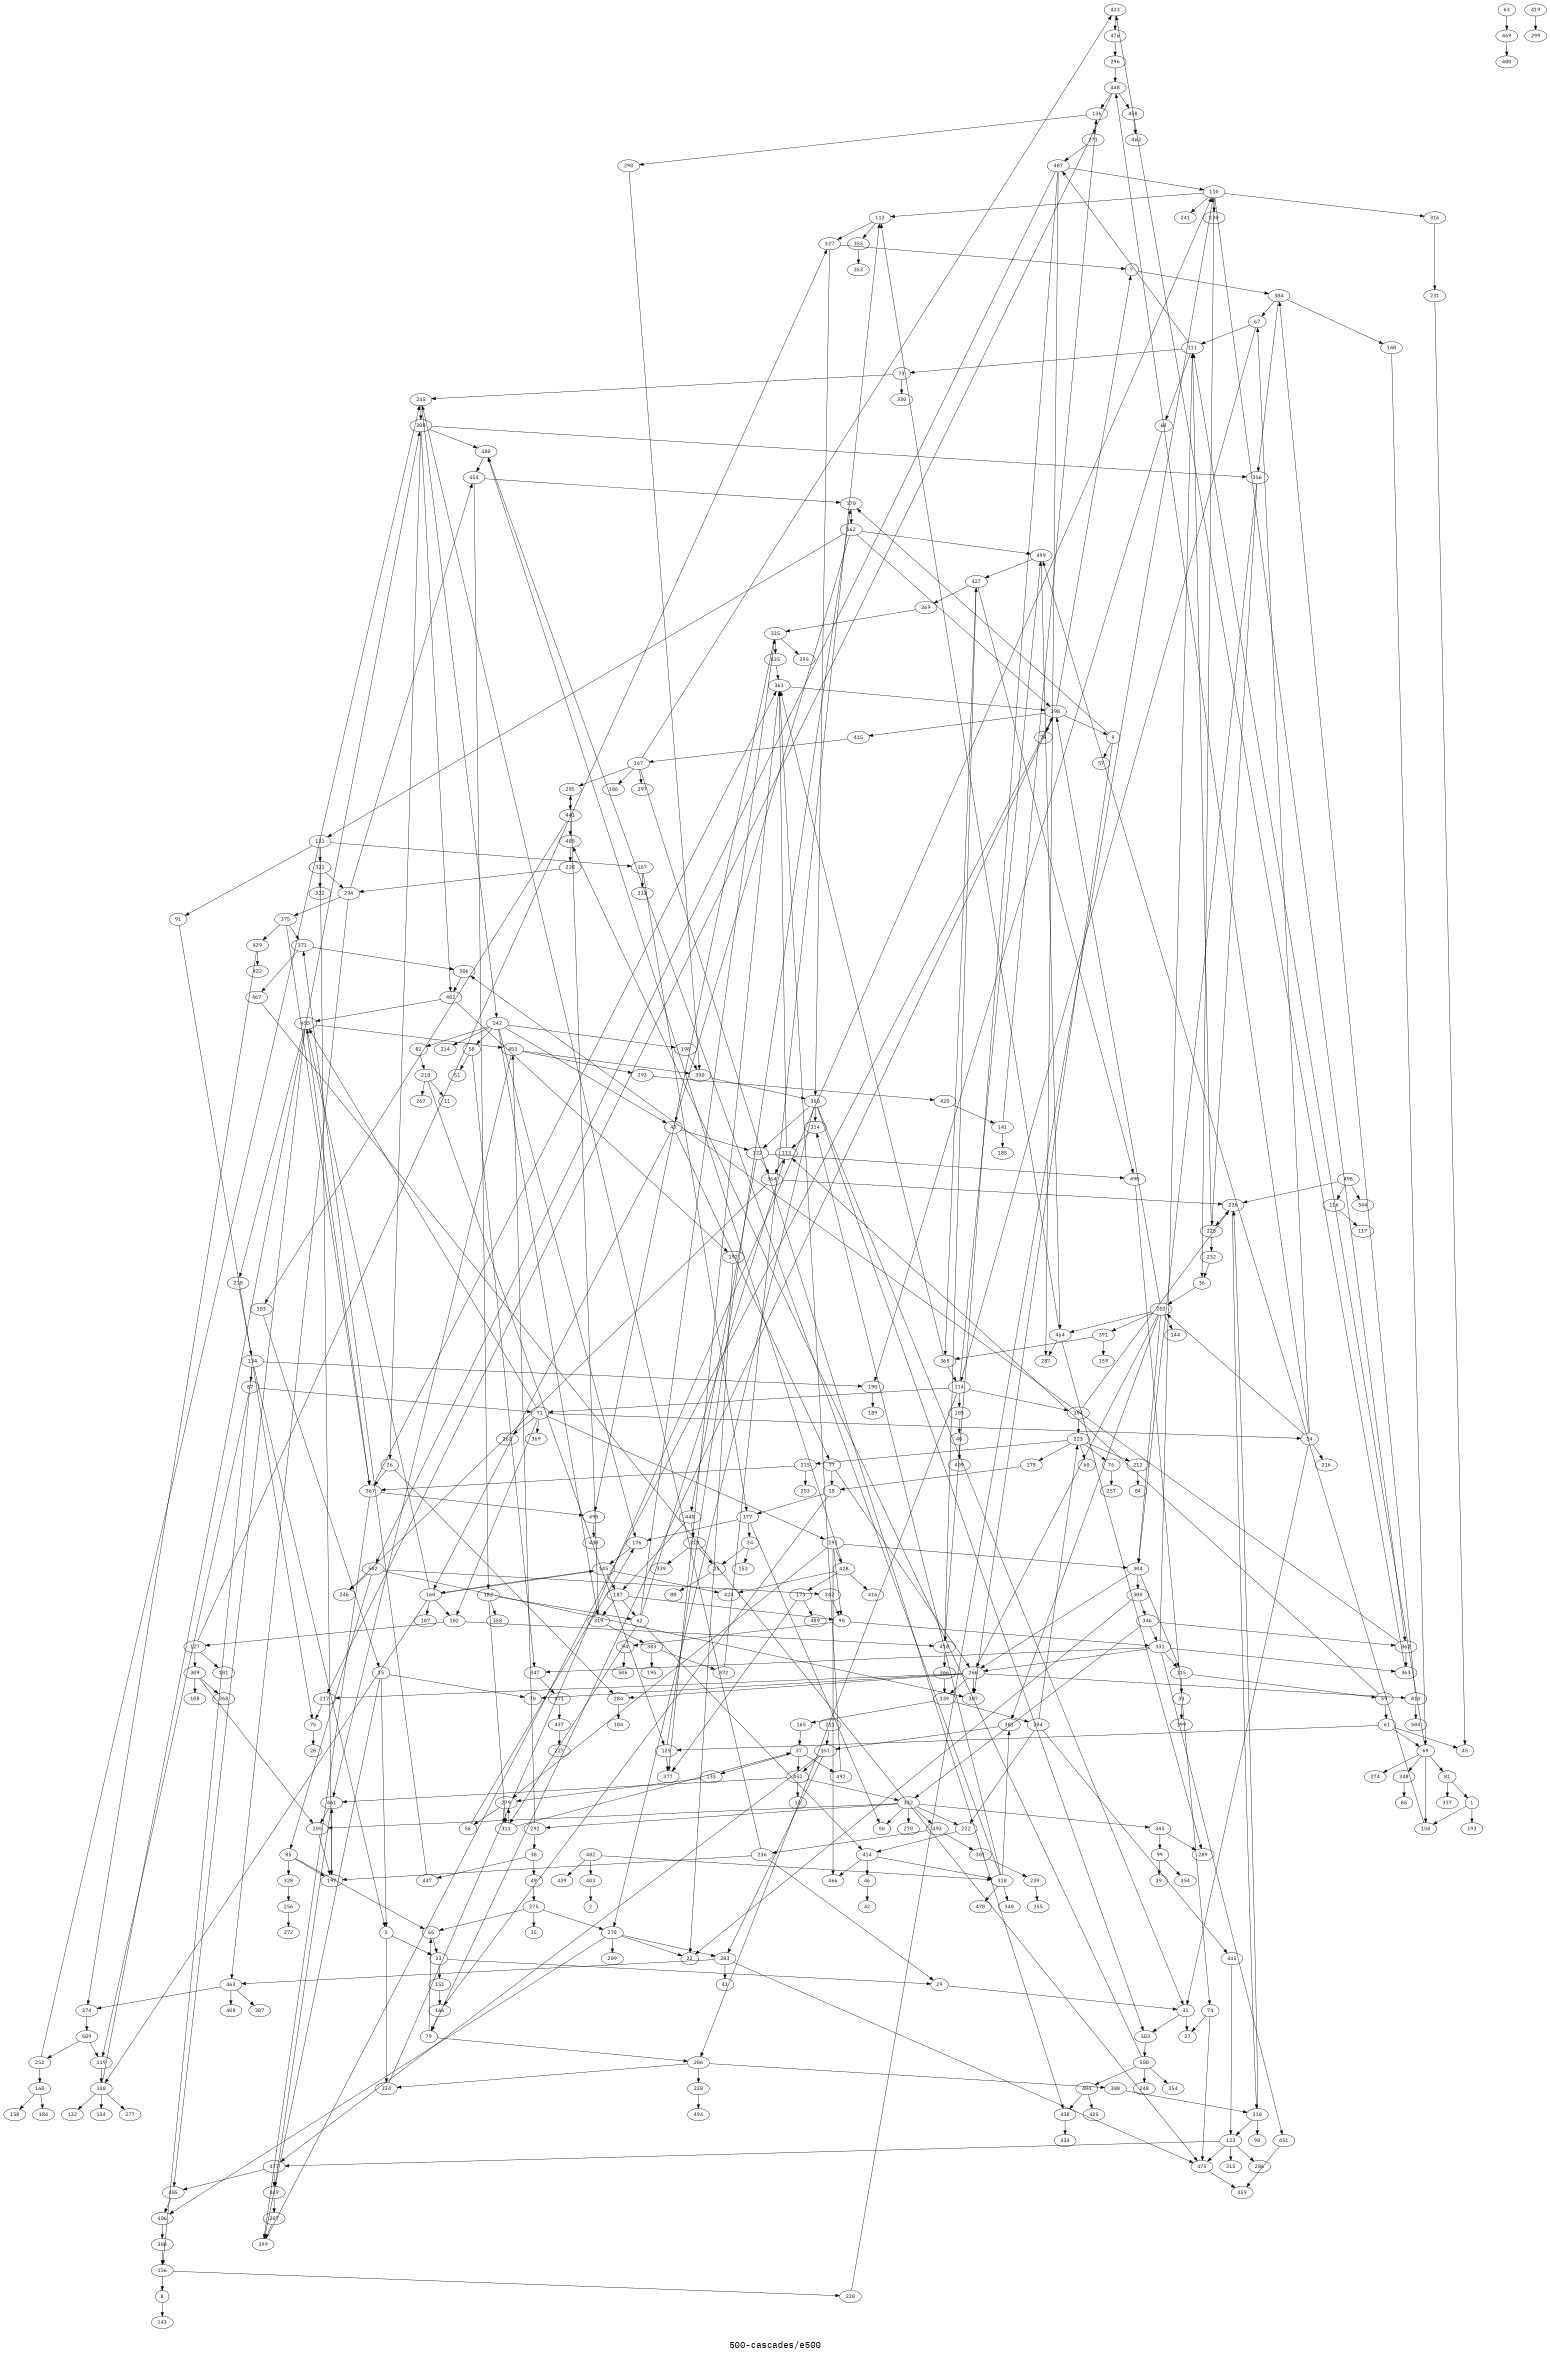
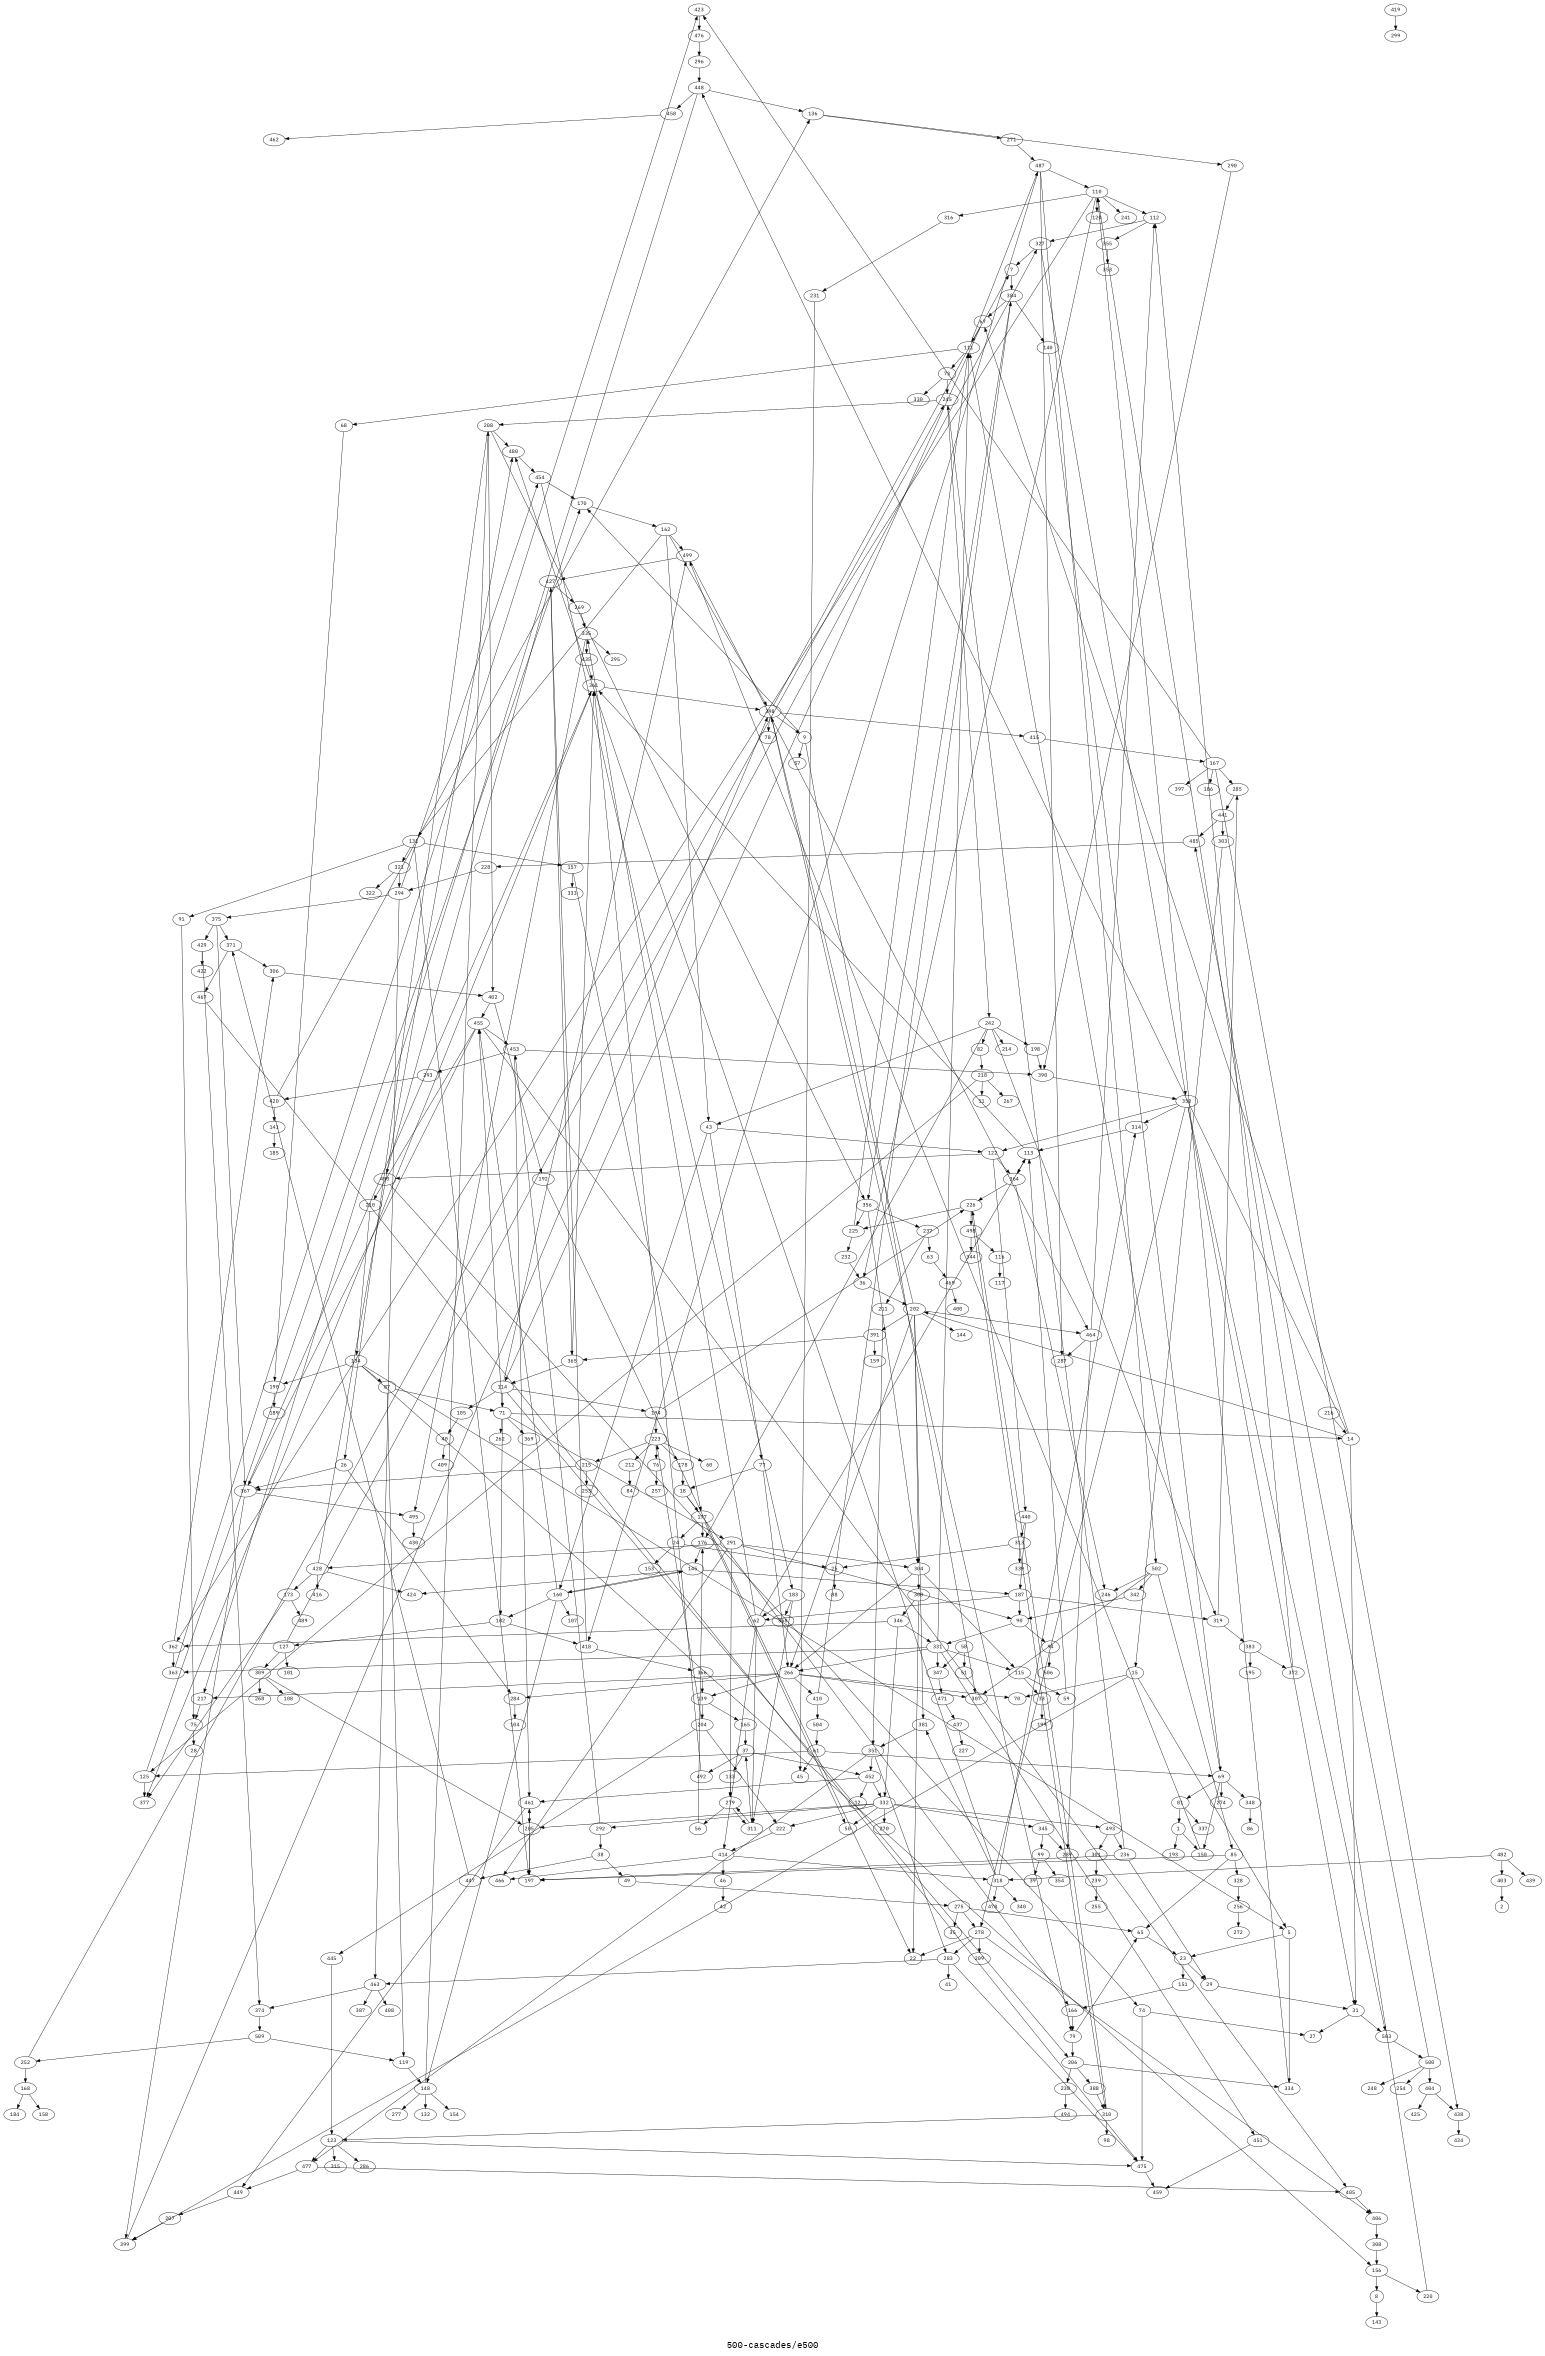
edge "141" -> "136": now "420" -> "136"
edge "242" -> "58": removed
edge "498" -> "226": reversed
node "237": added
edge "14" -> "216": reversed
edge "59" -> "61": now "504" -> "61"
